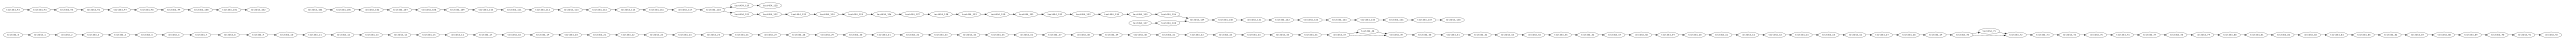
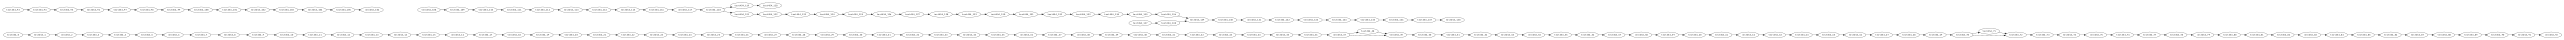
node "test454_103": added
node "test454_107": removed
